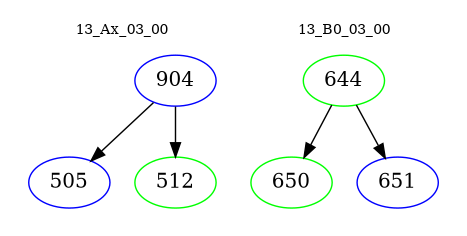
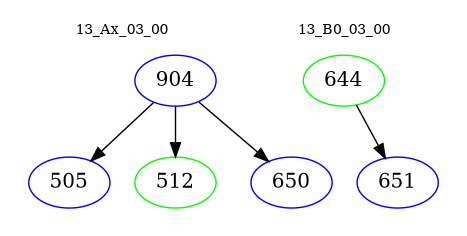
edge "644" -> "650": now "904" -> "650"
node "650": color green -> blue
